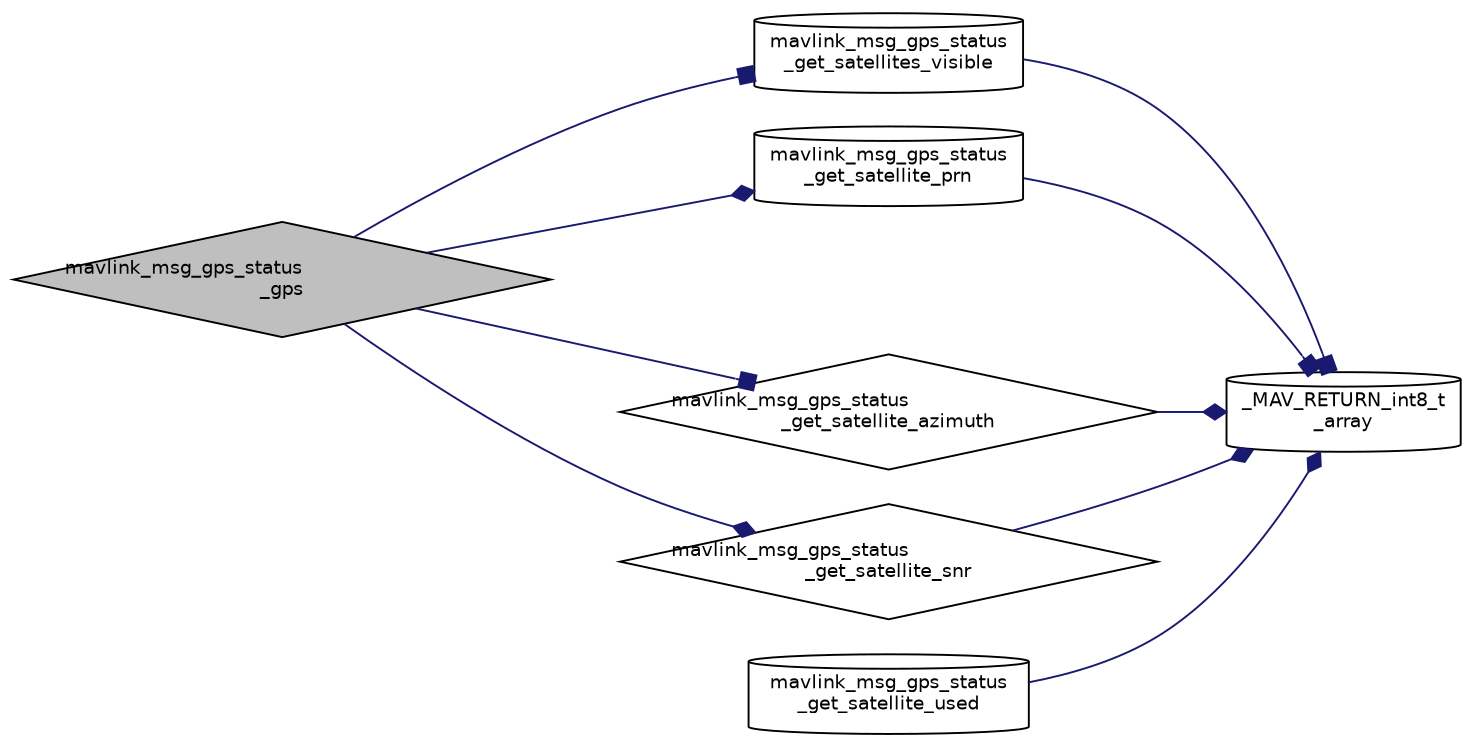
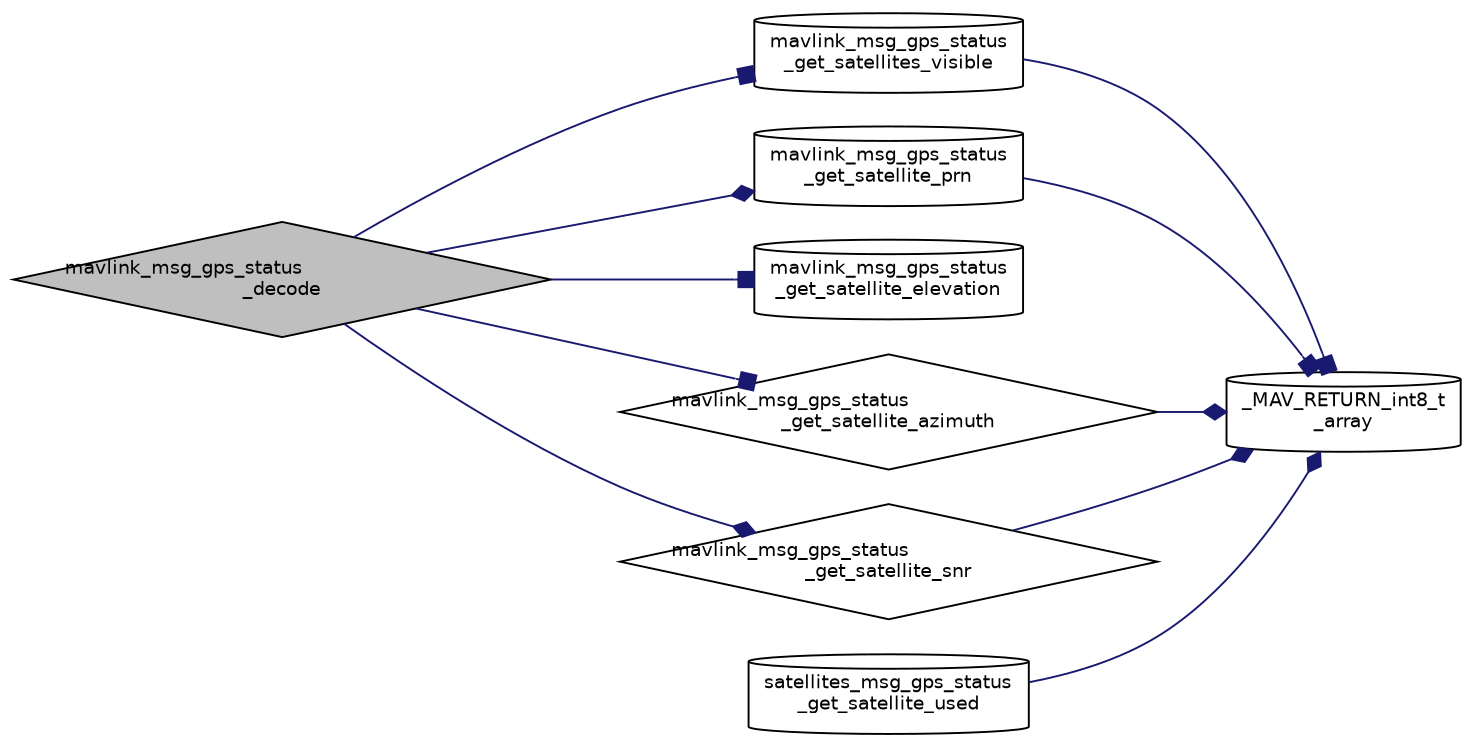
node "mavlink_msg_gps_status _gps": label "mavlink_msg_gps_status _gps" -> "mavlink_msg_gps_status _decode"
node "mavlink_msg_gps_status _get_satellite_elevation": added
node "mavlink_msg_gps_status _get_satellite_used": label "mavlink_msg_gps_status _get_satellite_used" -> "satellites_msg_gps_status _get_satellite_used"
